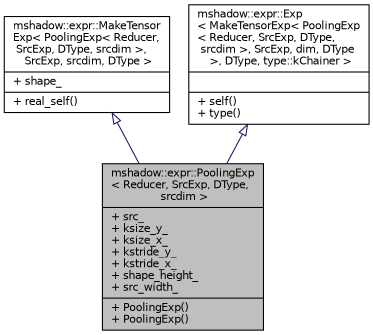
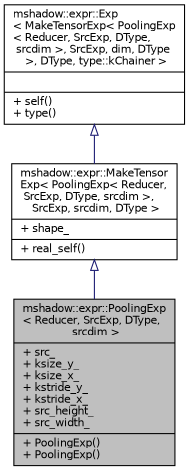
edge "mshadow::expr::PoolingExp" -> "mshadow::expr::Exp": now "mshadow::expr::MakeTensor" -> "mshadow::expr::Exp"
node "mshadow::expr::PoolingExp": text "+ shape_height_" -> "+ src_height_"
